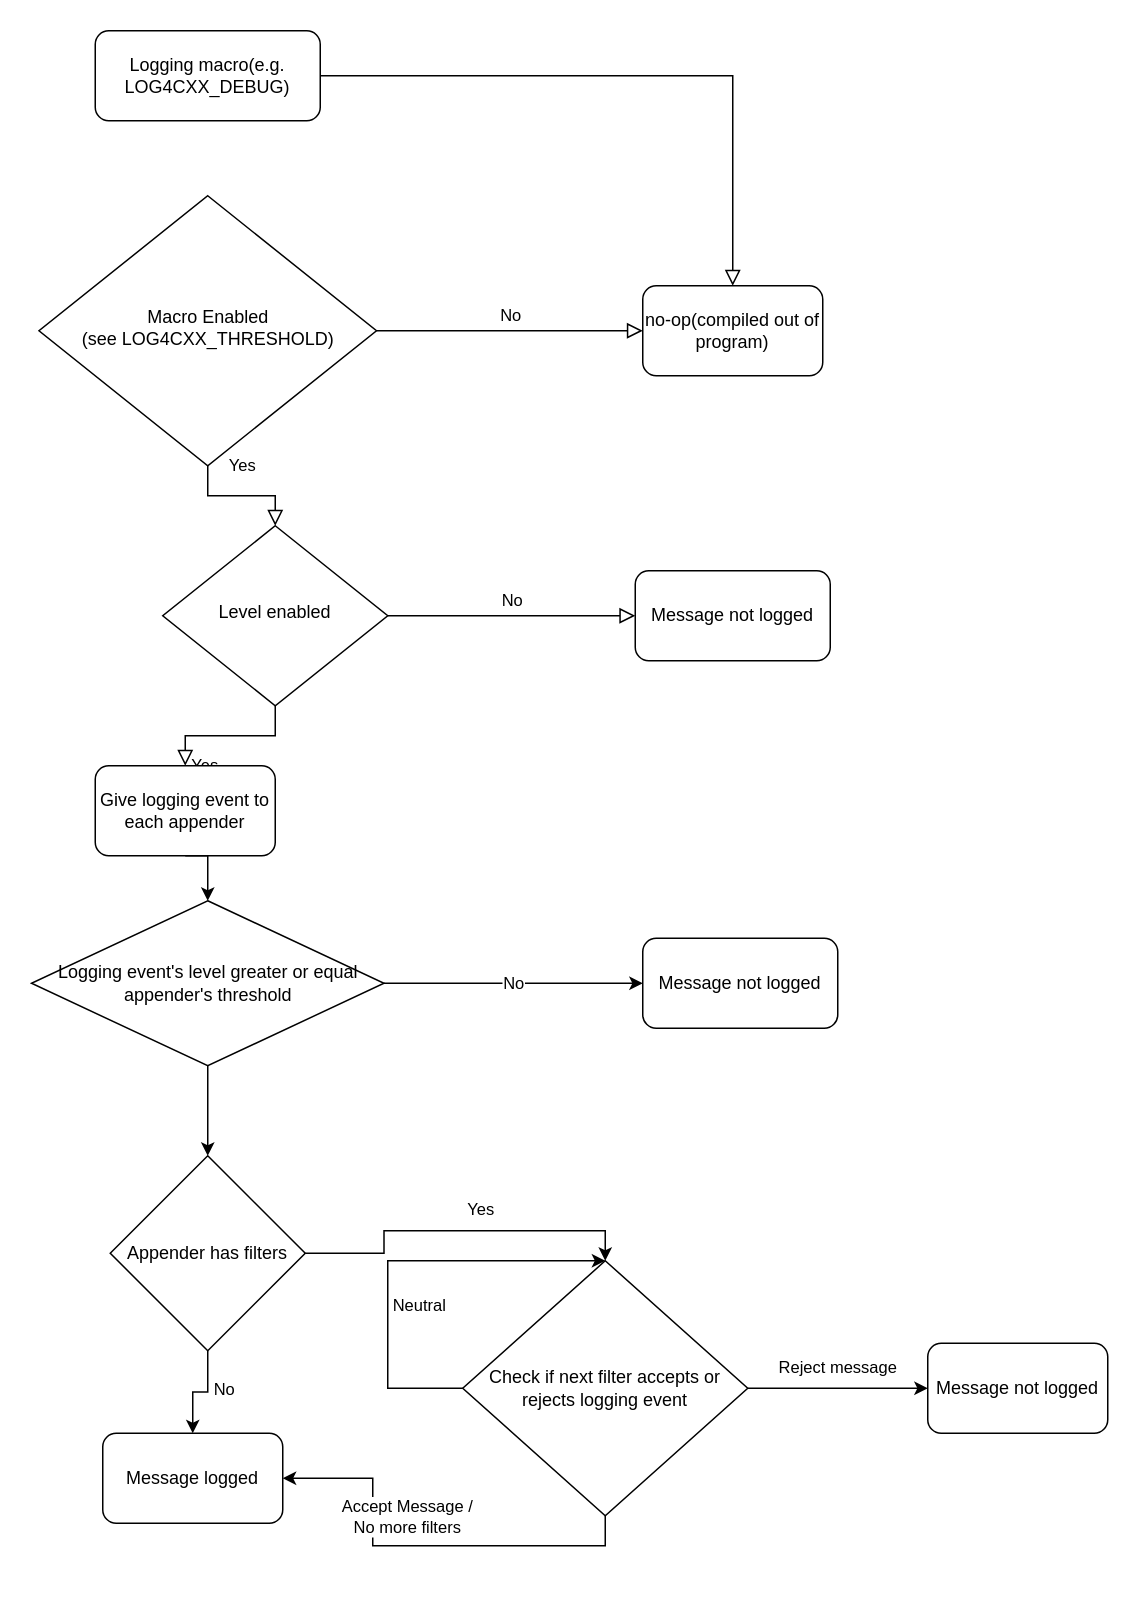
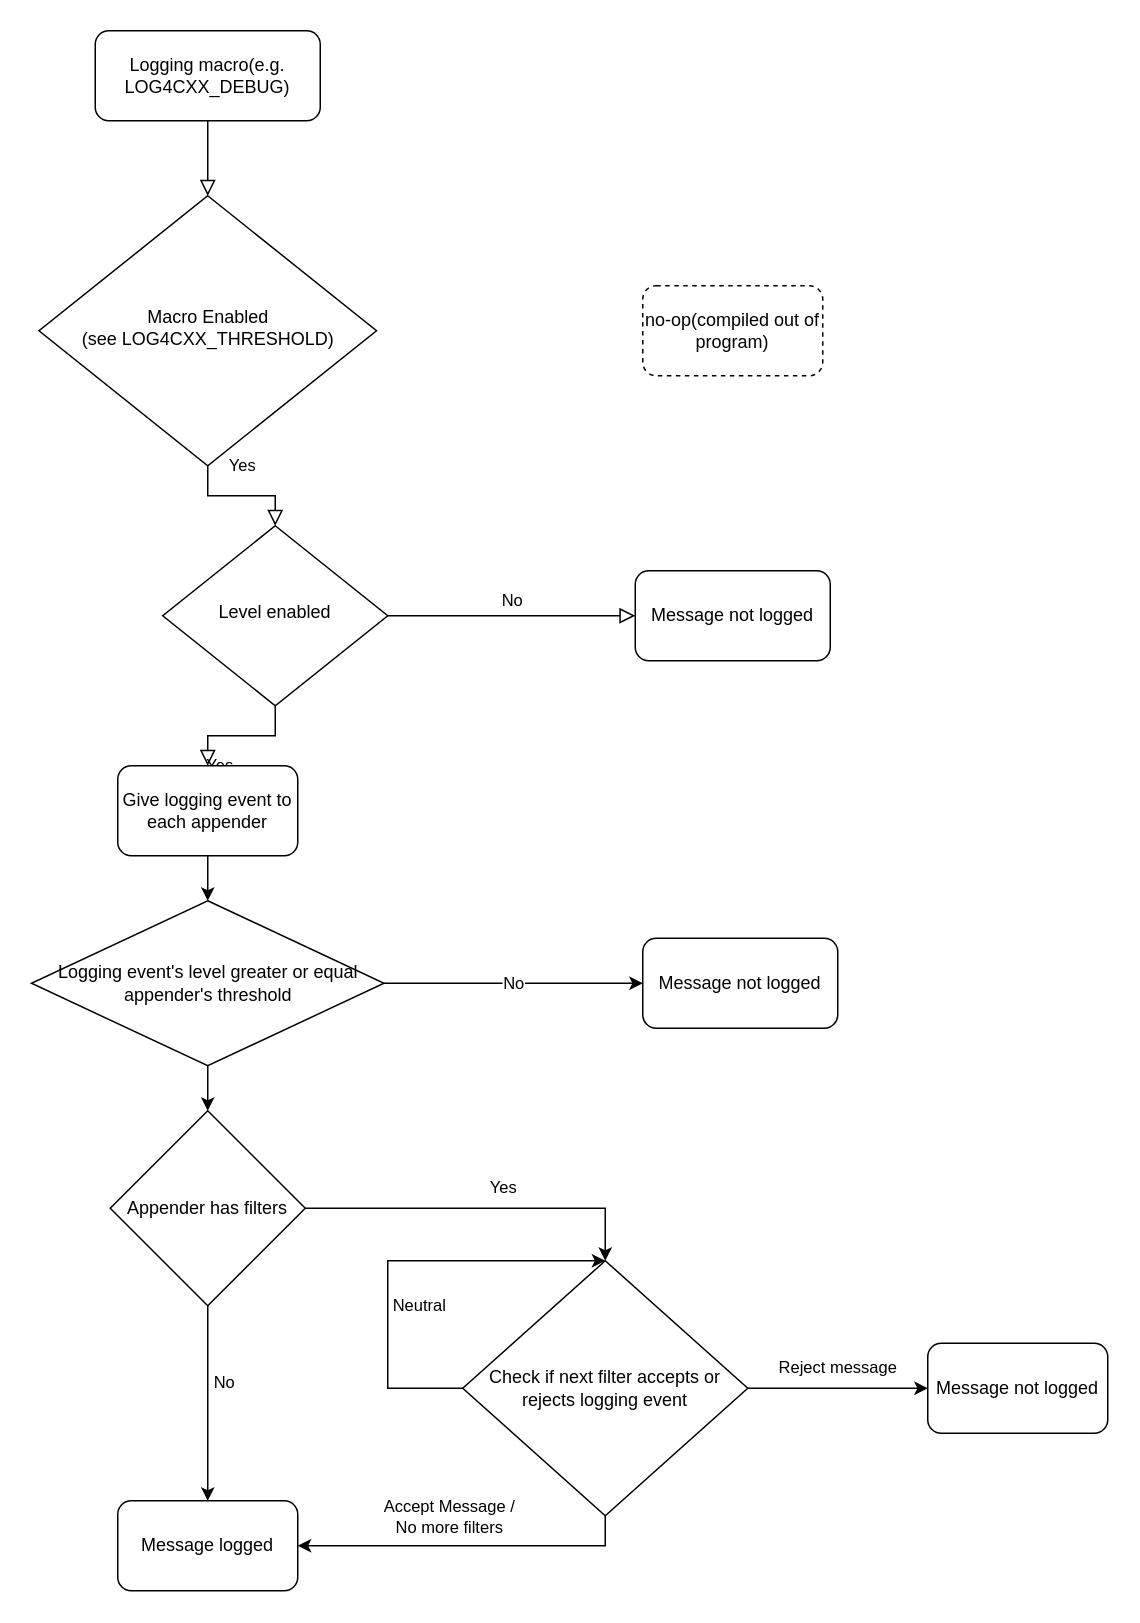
edge "Logging macro(e.g. LOG4CXX_DEBUG)" -> "no-op(compiled out of program)": now "Logging macro(e.g. LOG4CXX_DEBUG)" -> "Macro Enabled (see LOG4CXX_THRESHOLD)"
edge "Macro Enabled (see LOG4CXX_THRESHOLD)" -> "no-op(compiled out of program)": removed, label "No"
node "no-op(compiled out of program)": style solid -> dashed
node "Give logging event to each appender": moved (185, 811) -> (208, 811)
node "Appender has filters": moved (208, 1253) -> (208, 1208)
node "Message logged": moved (193, 1478) -> (208, 1546)
